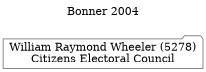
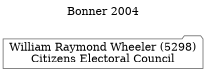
node "William Raymond Wheeler (5278) Citizens Electoral Council": label "William Raymond Wheeler (5278) Citizens Electoral Council" -> "William Raymond Wheeler (5298) Citizens Electoral Council"
